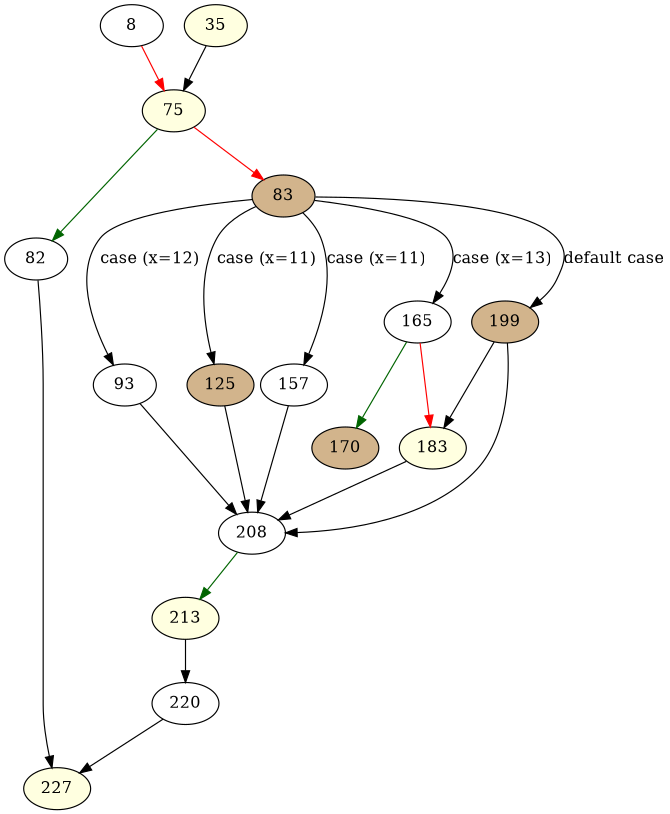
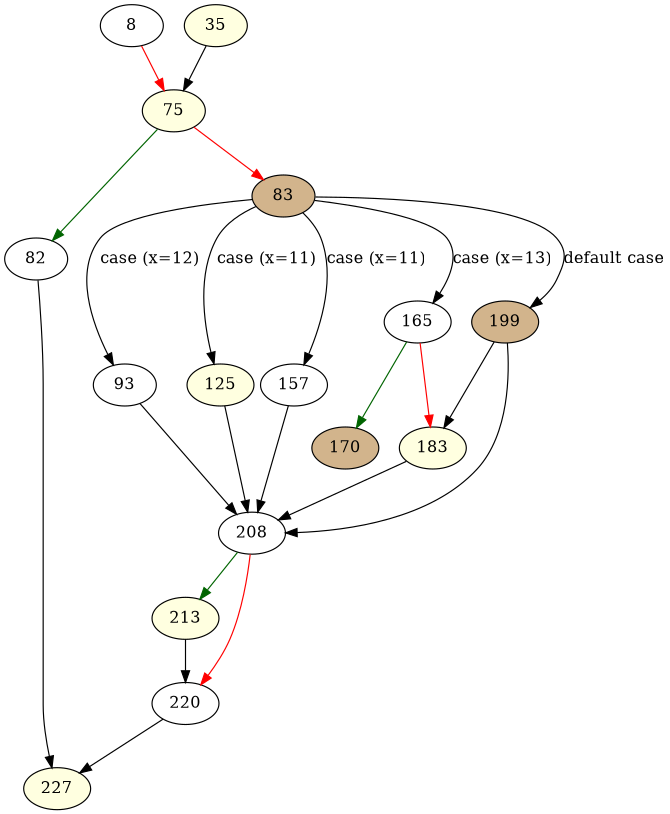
node "125": fillcolor tan -> lightyellow
edge "208" -> "220": added
